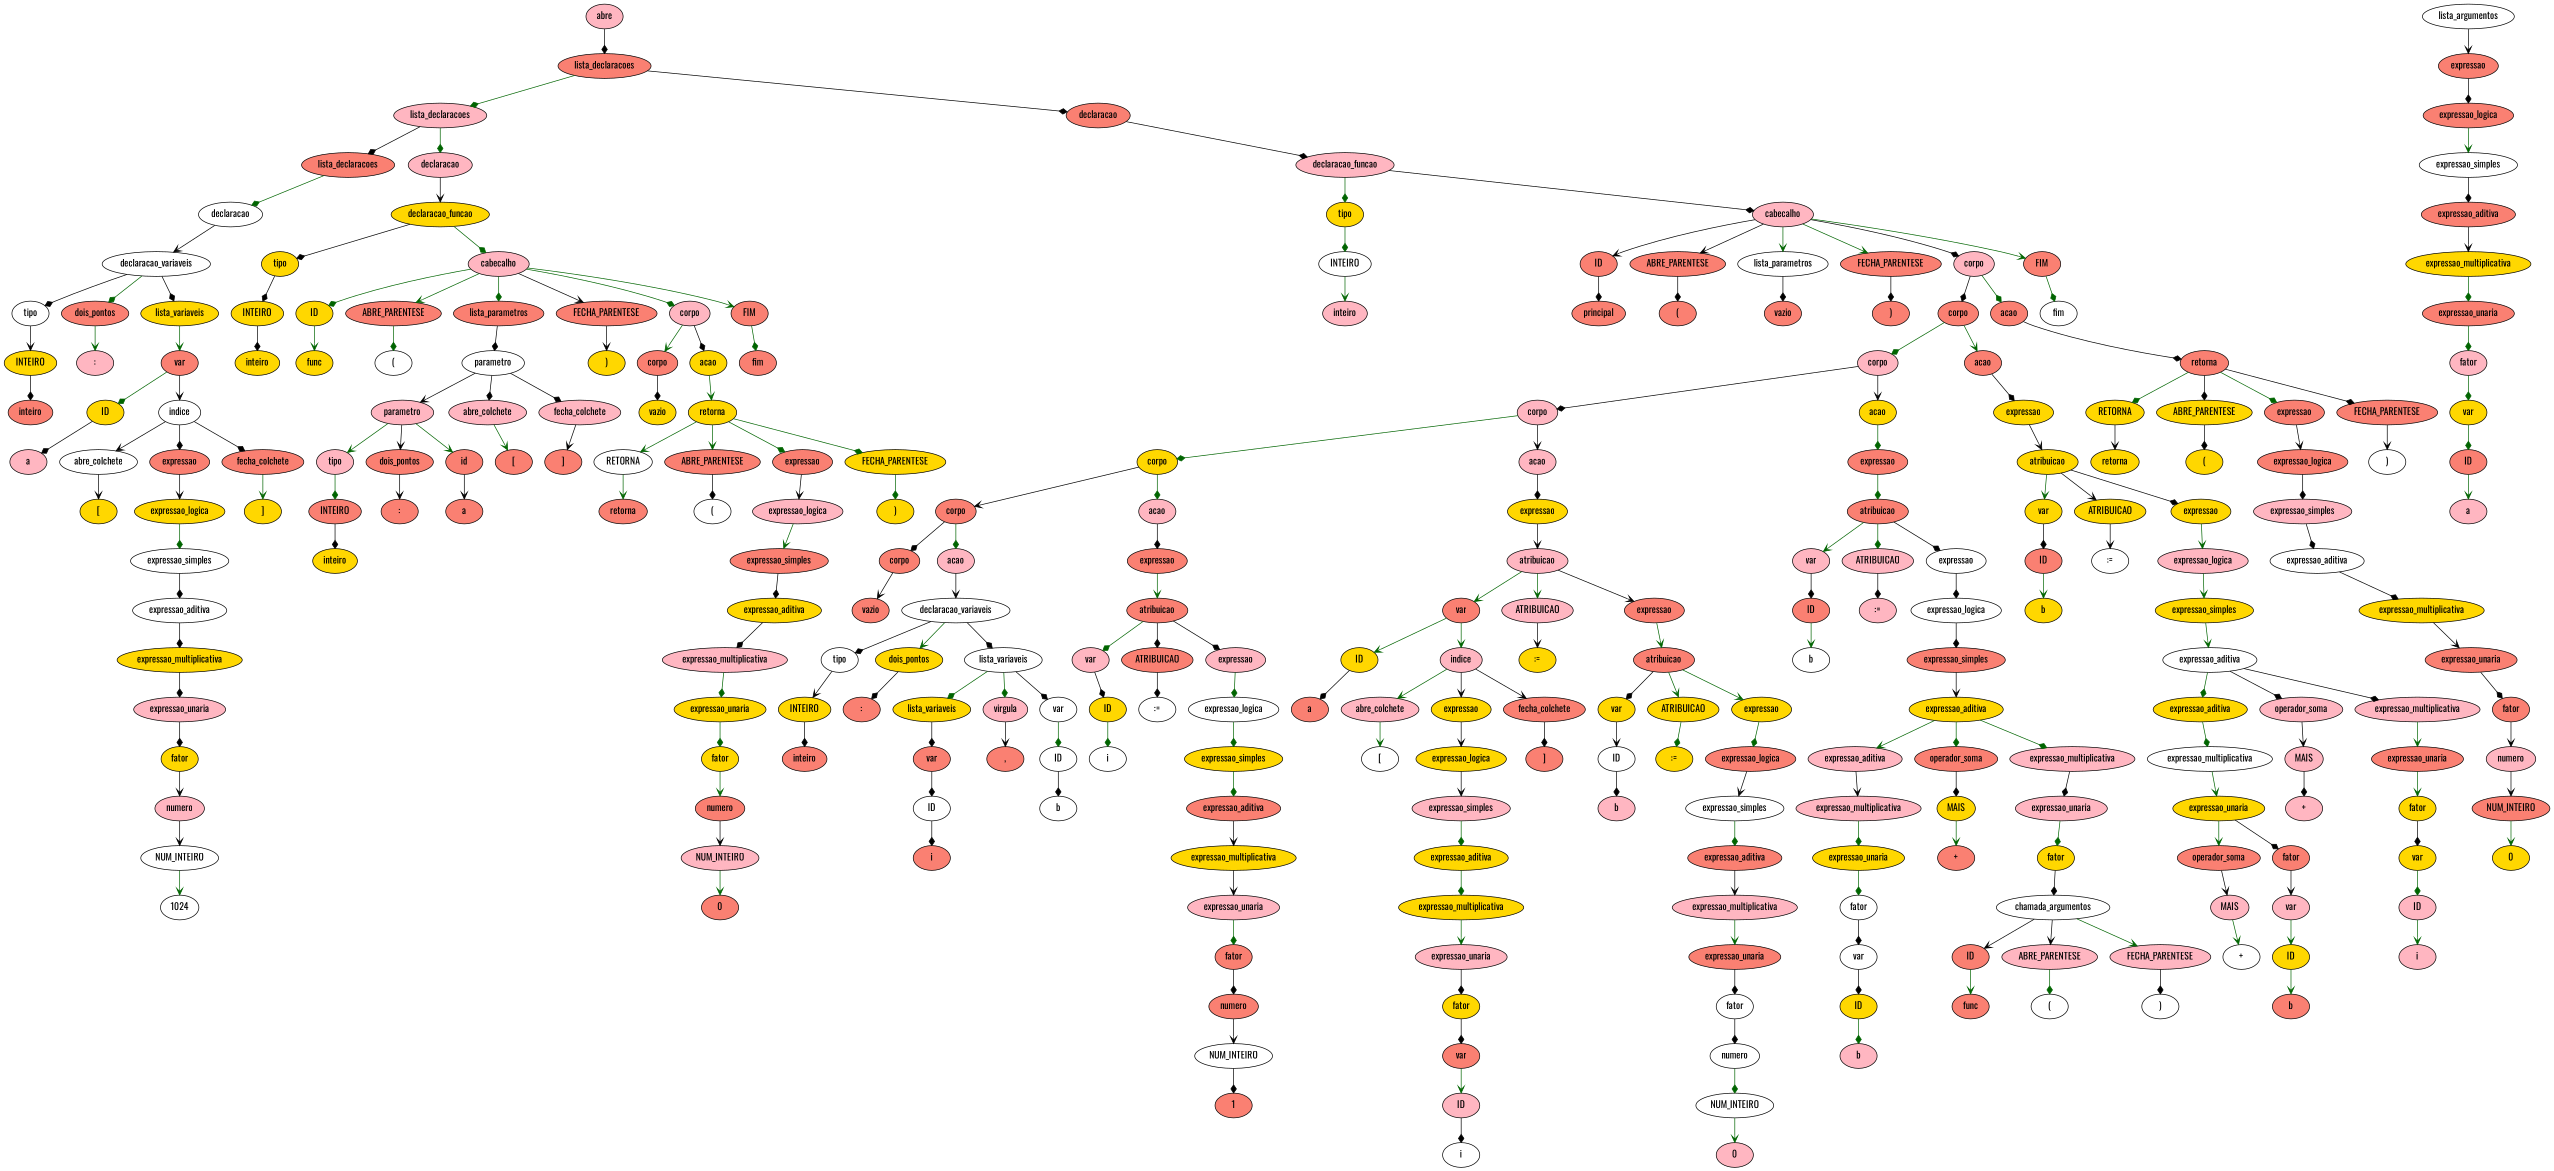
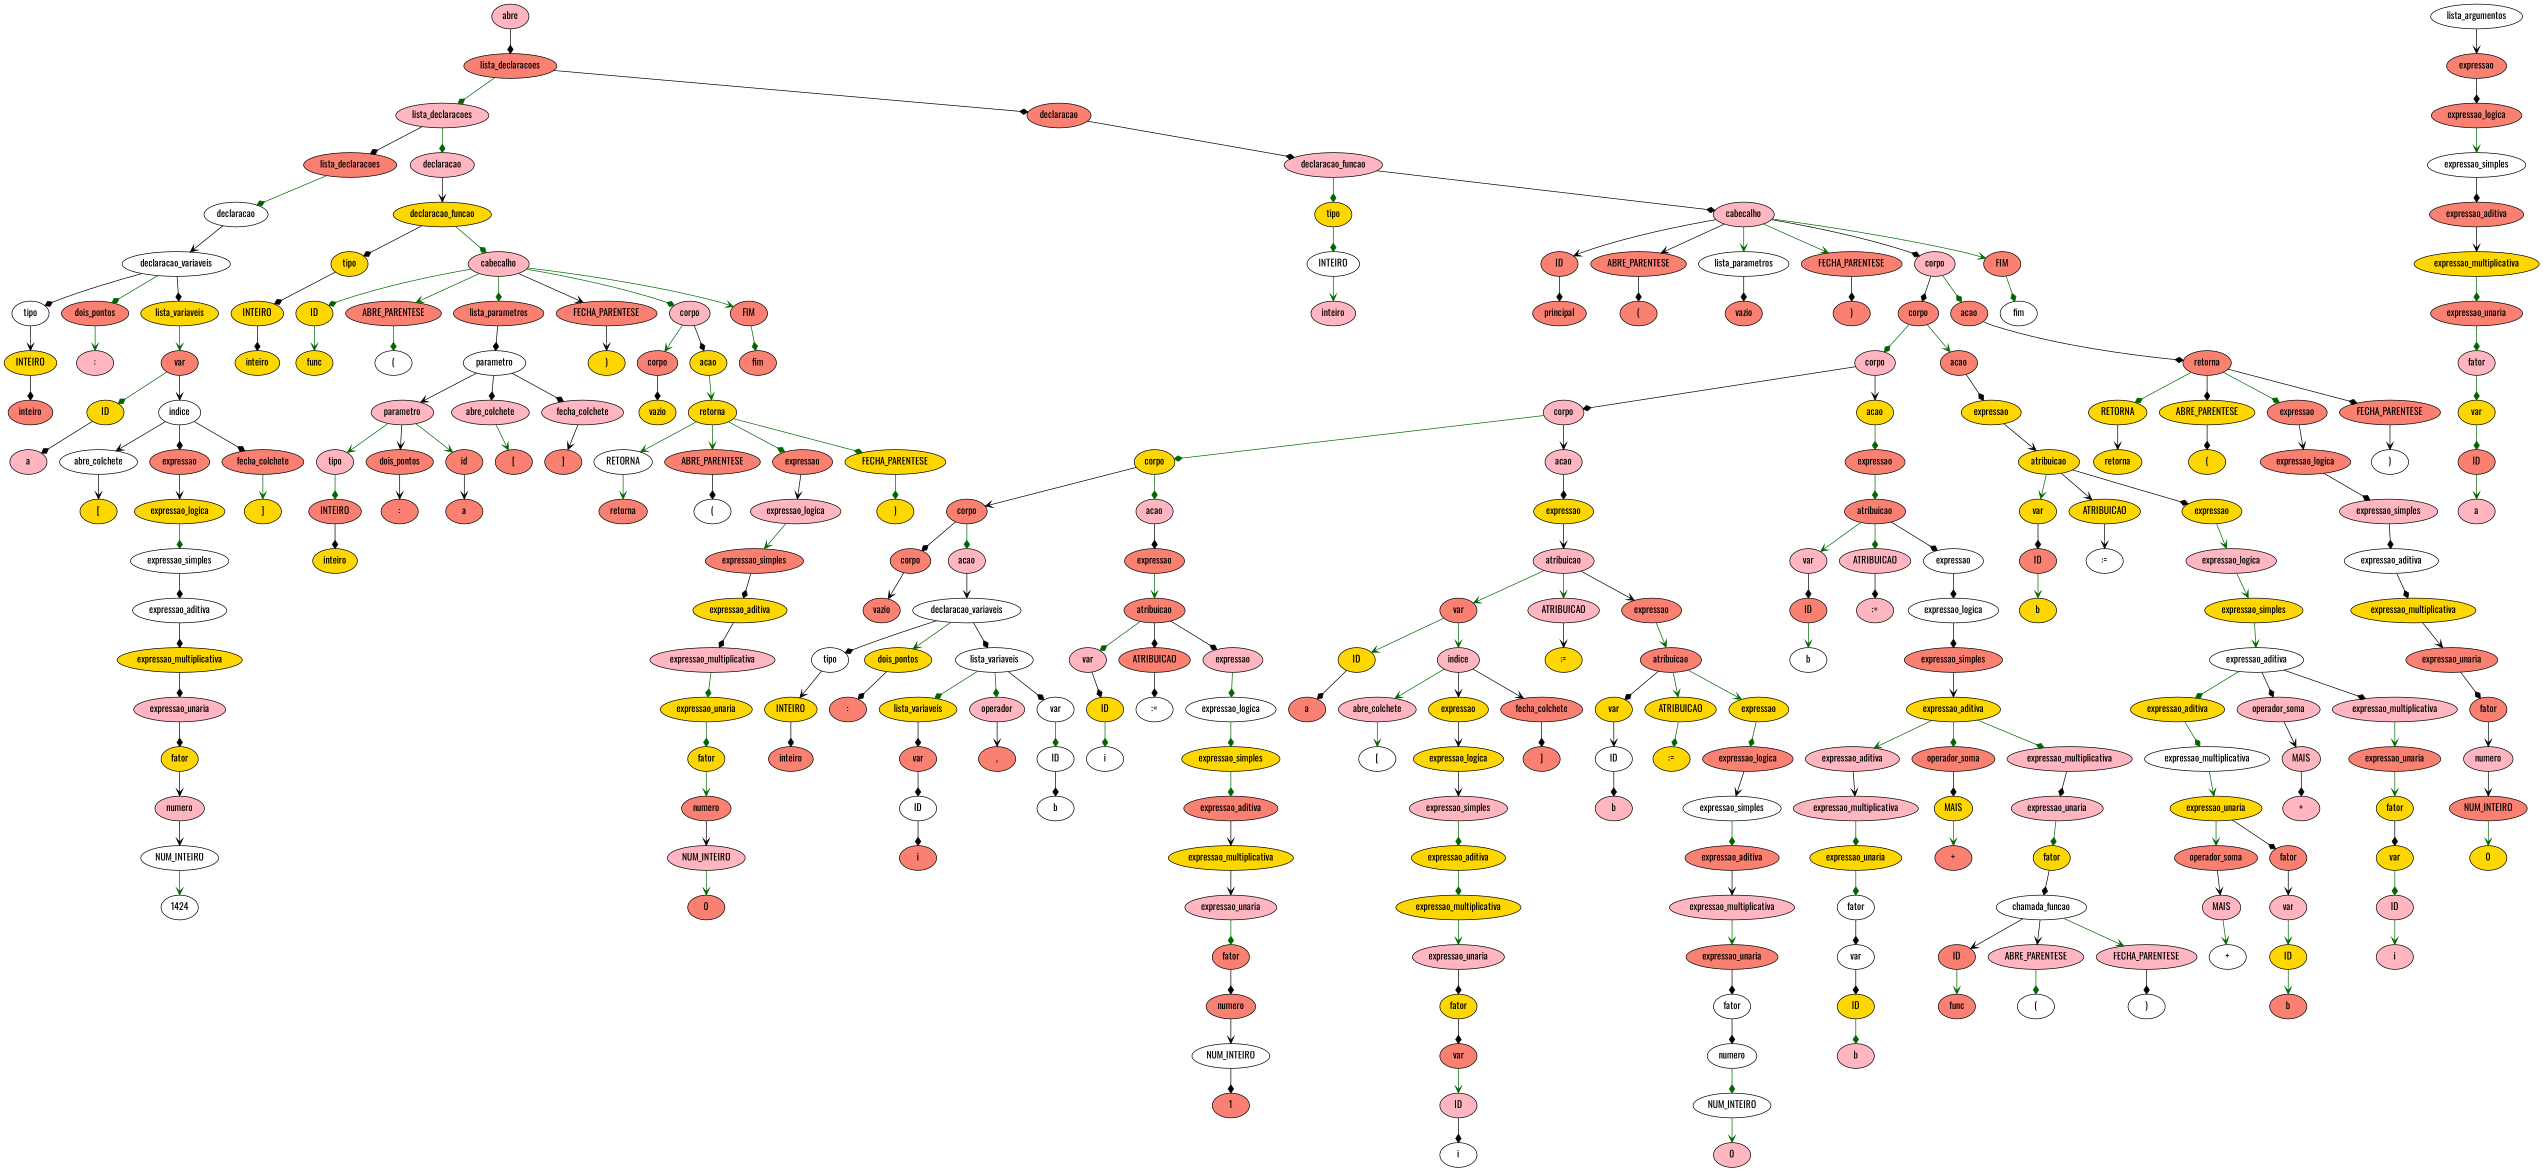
node "virgula": label "virgula" -> "operador"
node "1024": label "1024" -> "1424"
node "chamada_argumentos": label "chamada_argumentos" -> "chamada_funcao"
